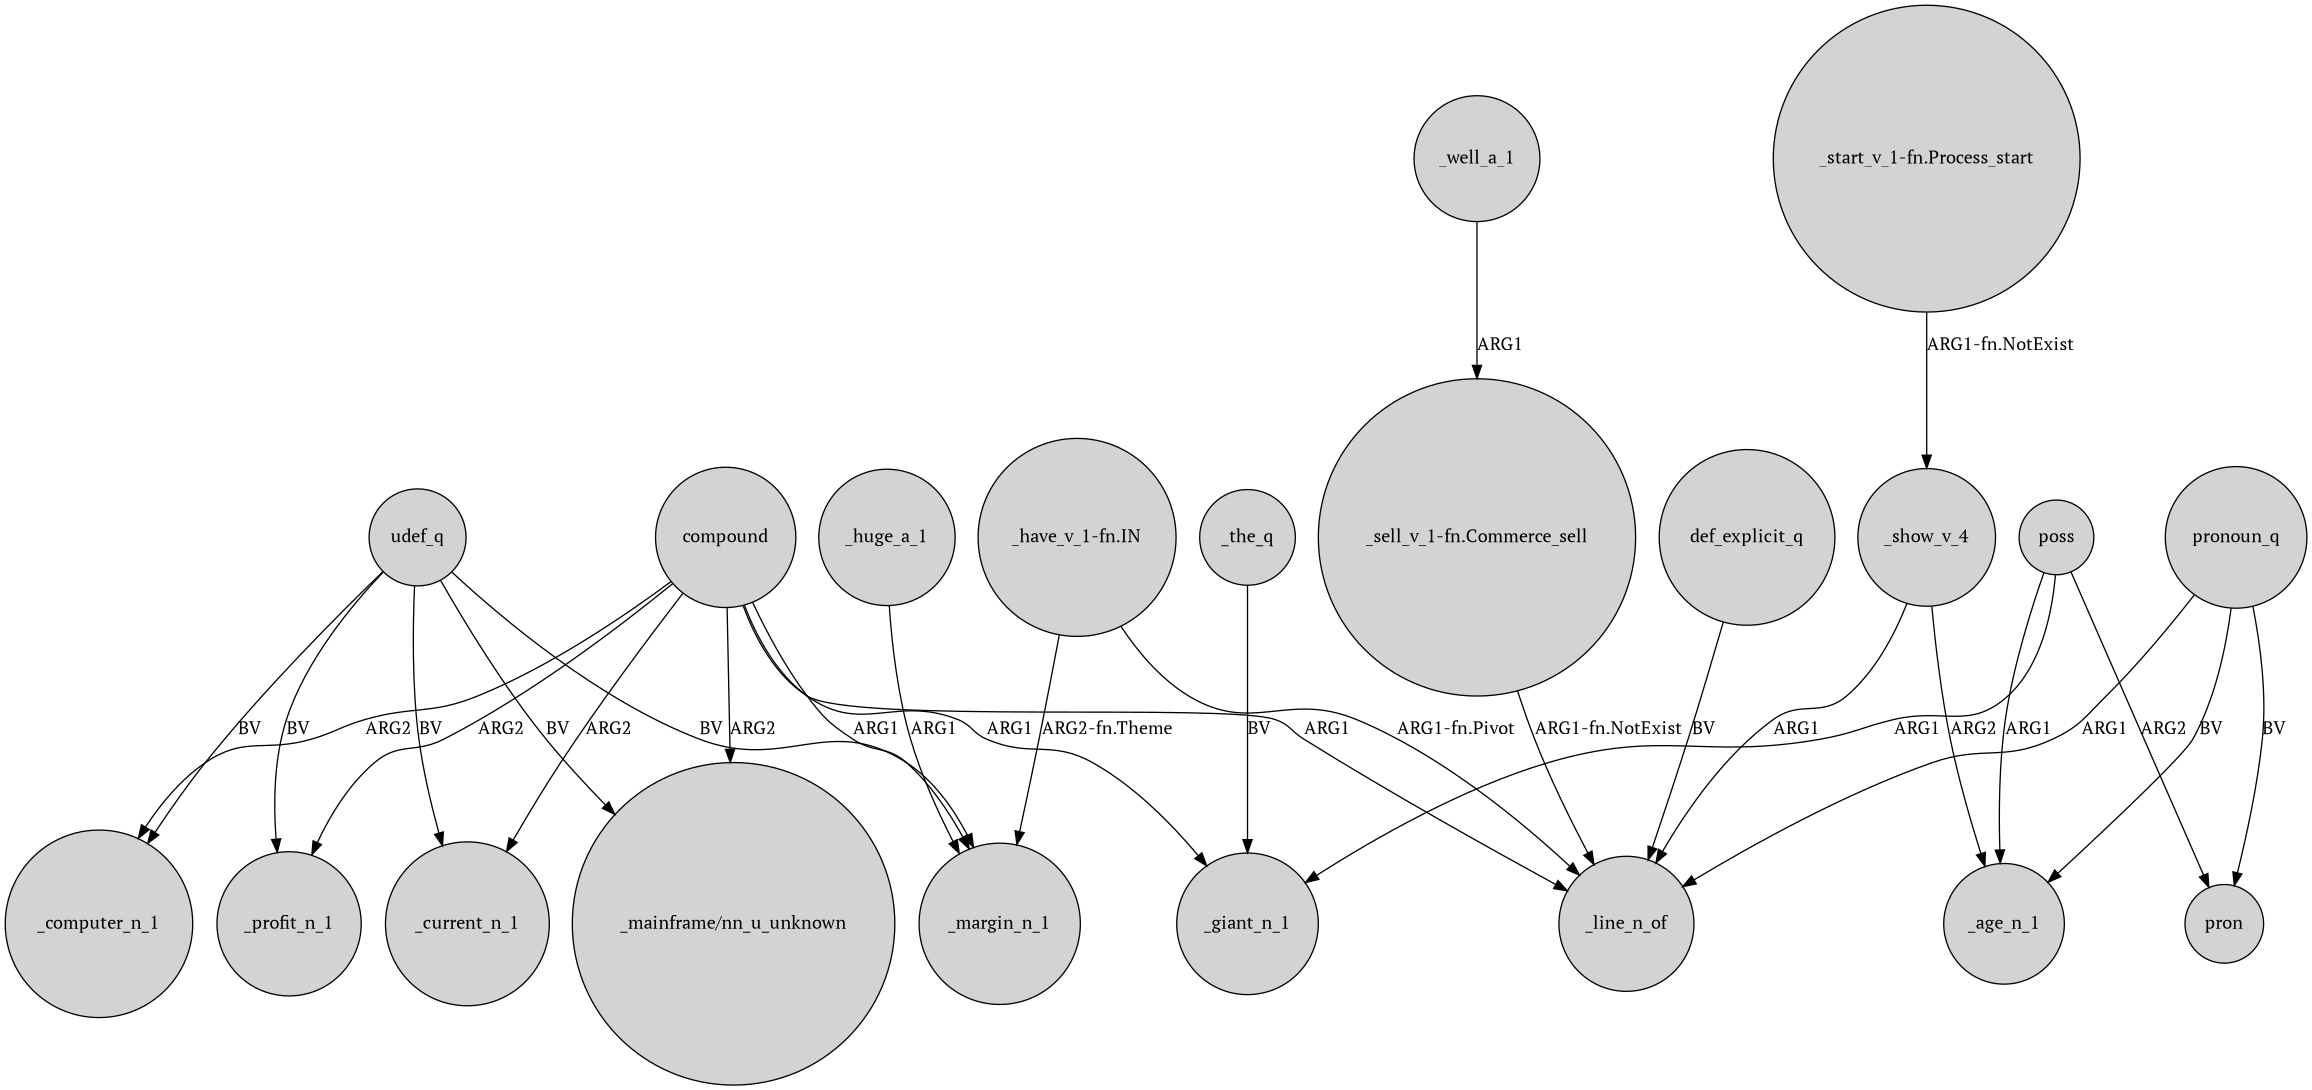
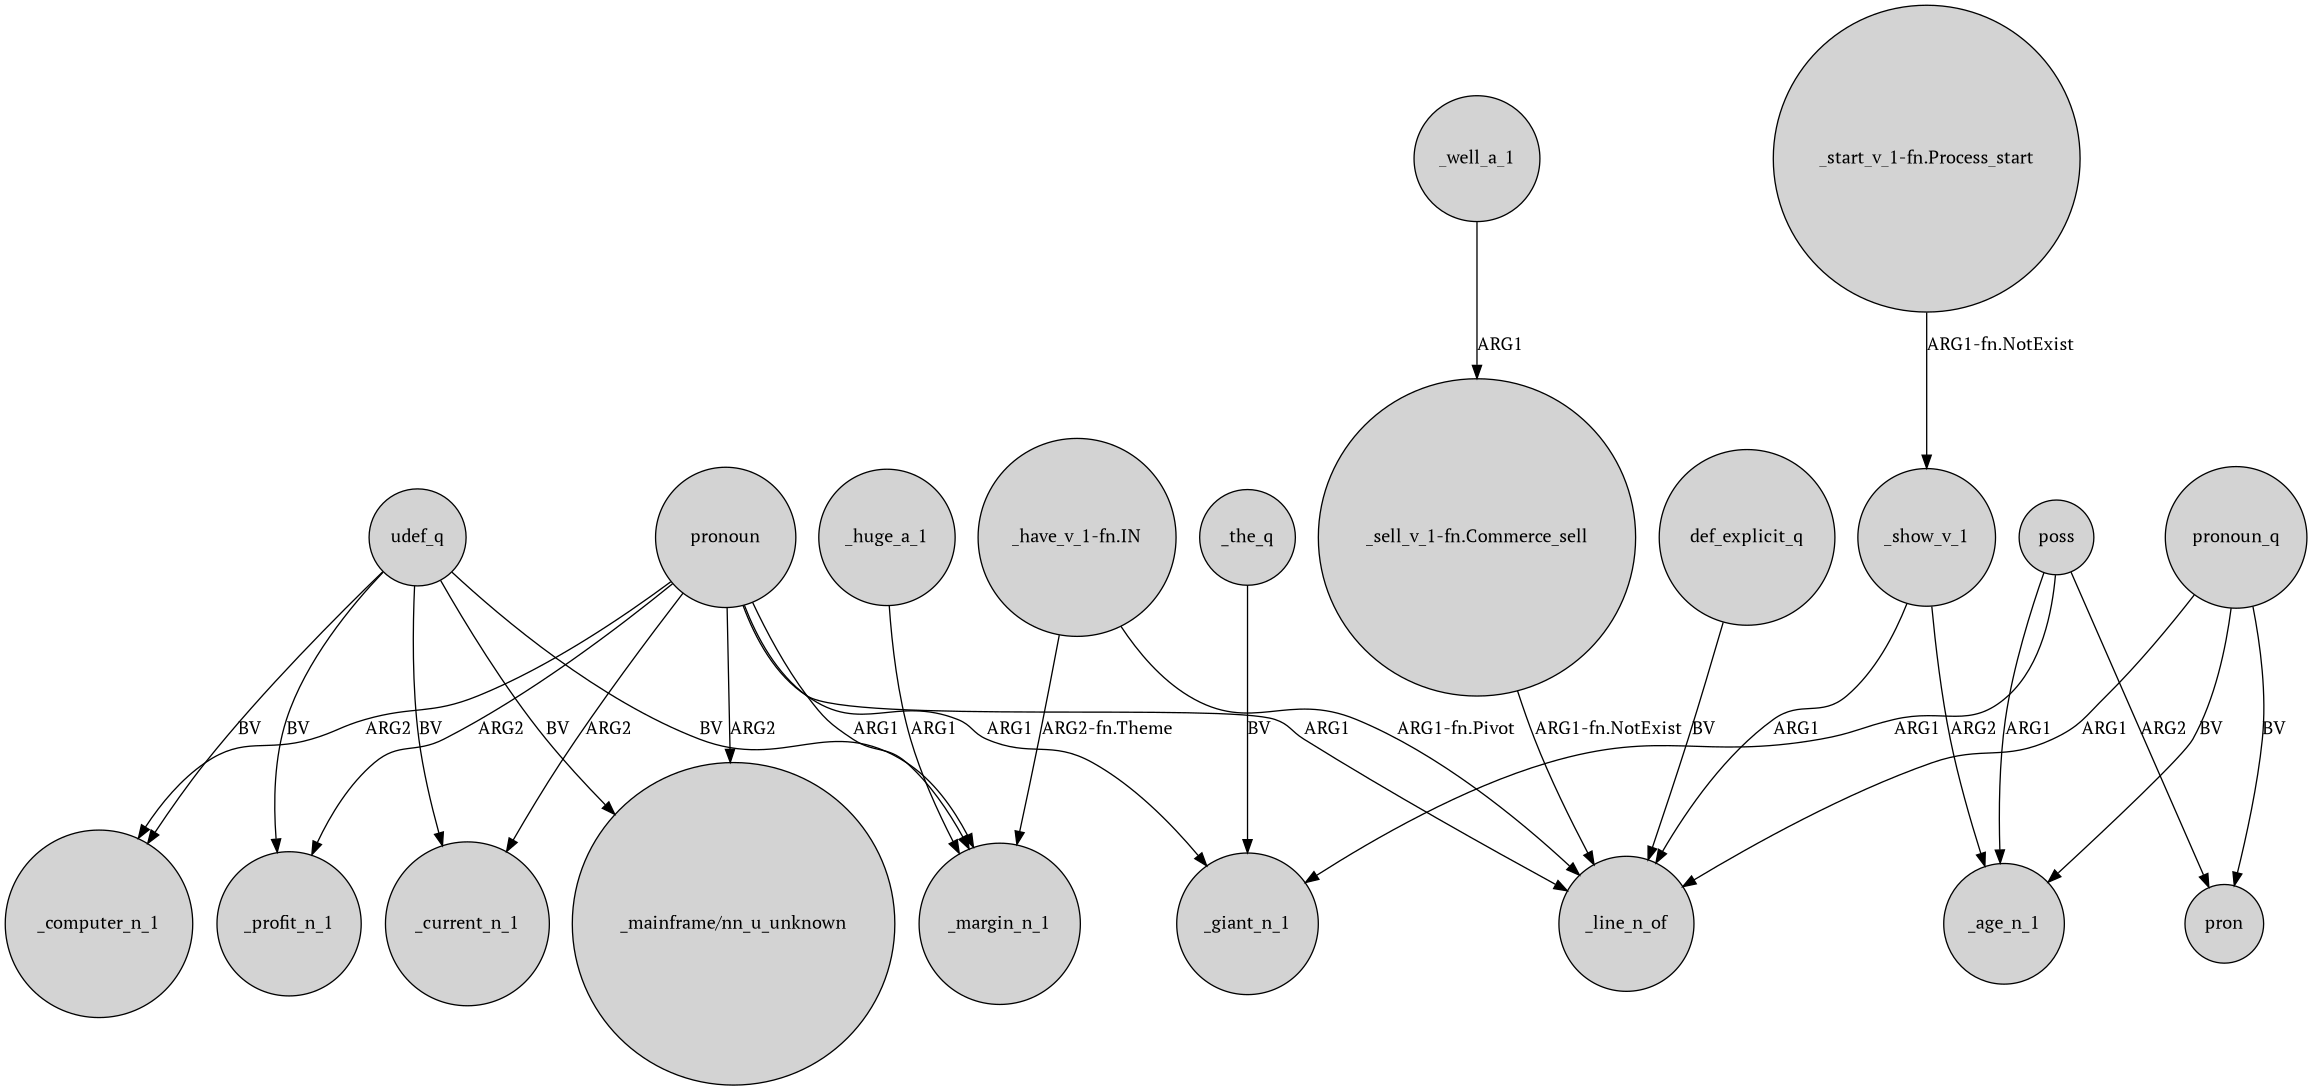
node "compound": label "compound" -> "pronoun"
node "_show_v_4": label "_show_v_4" -> "_show_v_1"
